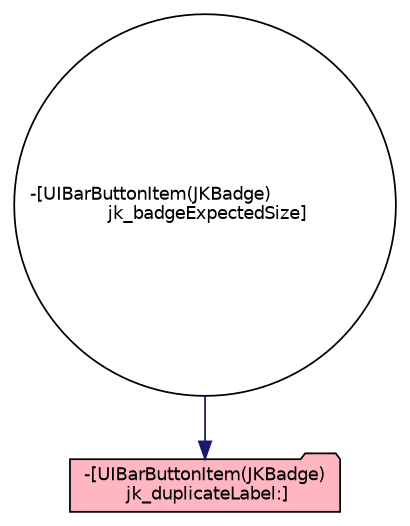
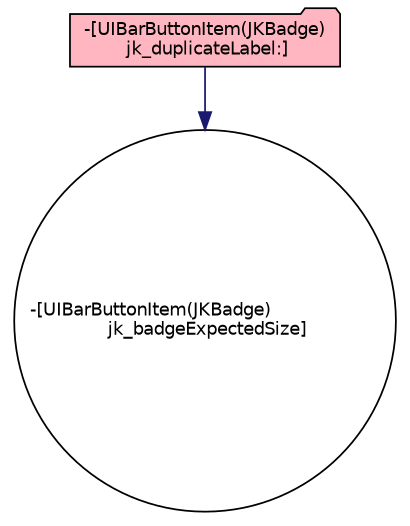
edge "-[UIBarButtonItem(JKBadge) jk_badgeExpectedSize]" -> "-[UIBarButtonItem(JKBadge) jk_duplicateLabel:]": reversed
